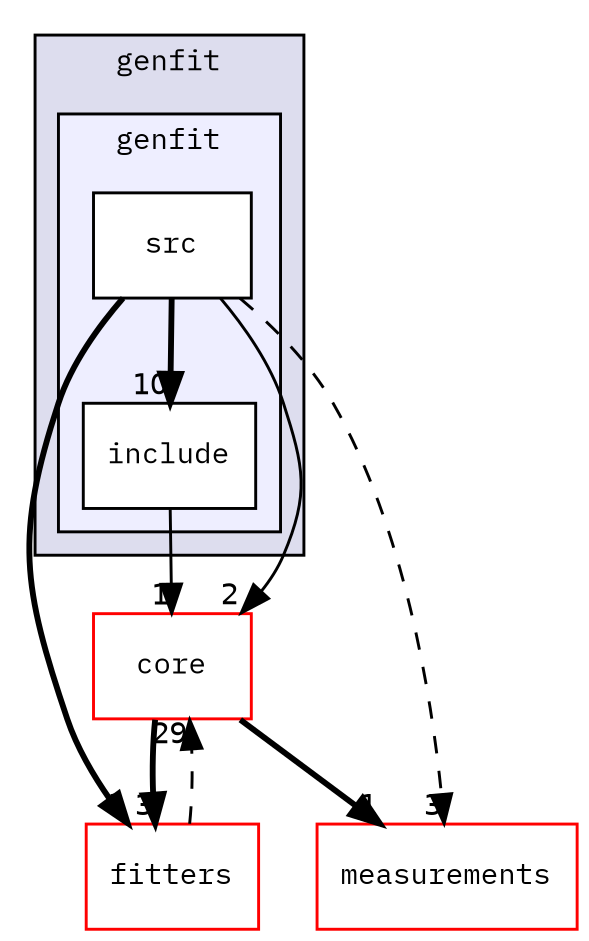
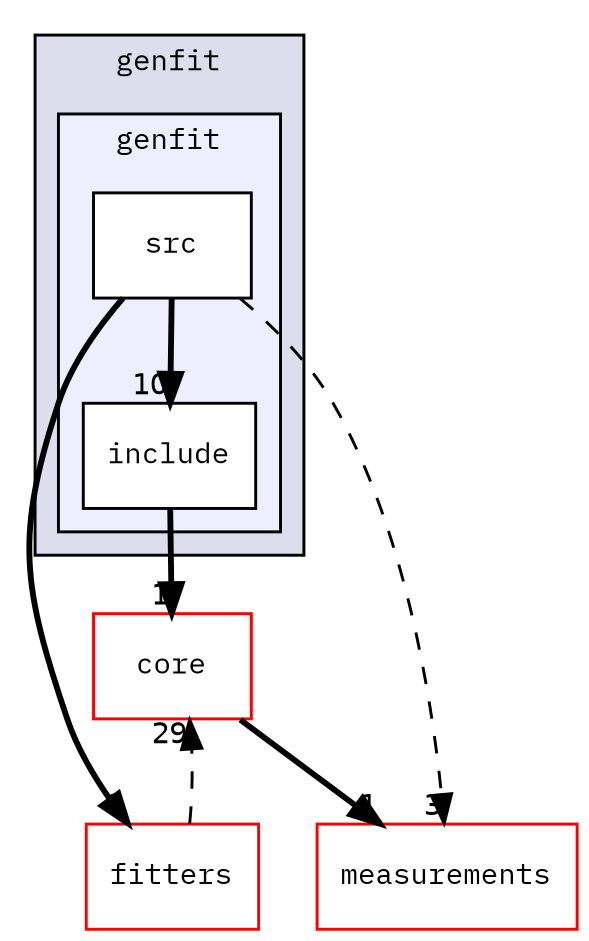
edge "src" -> "core": removed
edge "include" -> "core": style solid -> bold
edge "core" -> "fitters": removed
